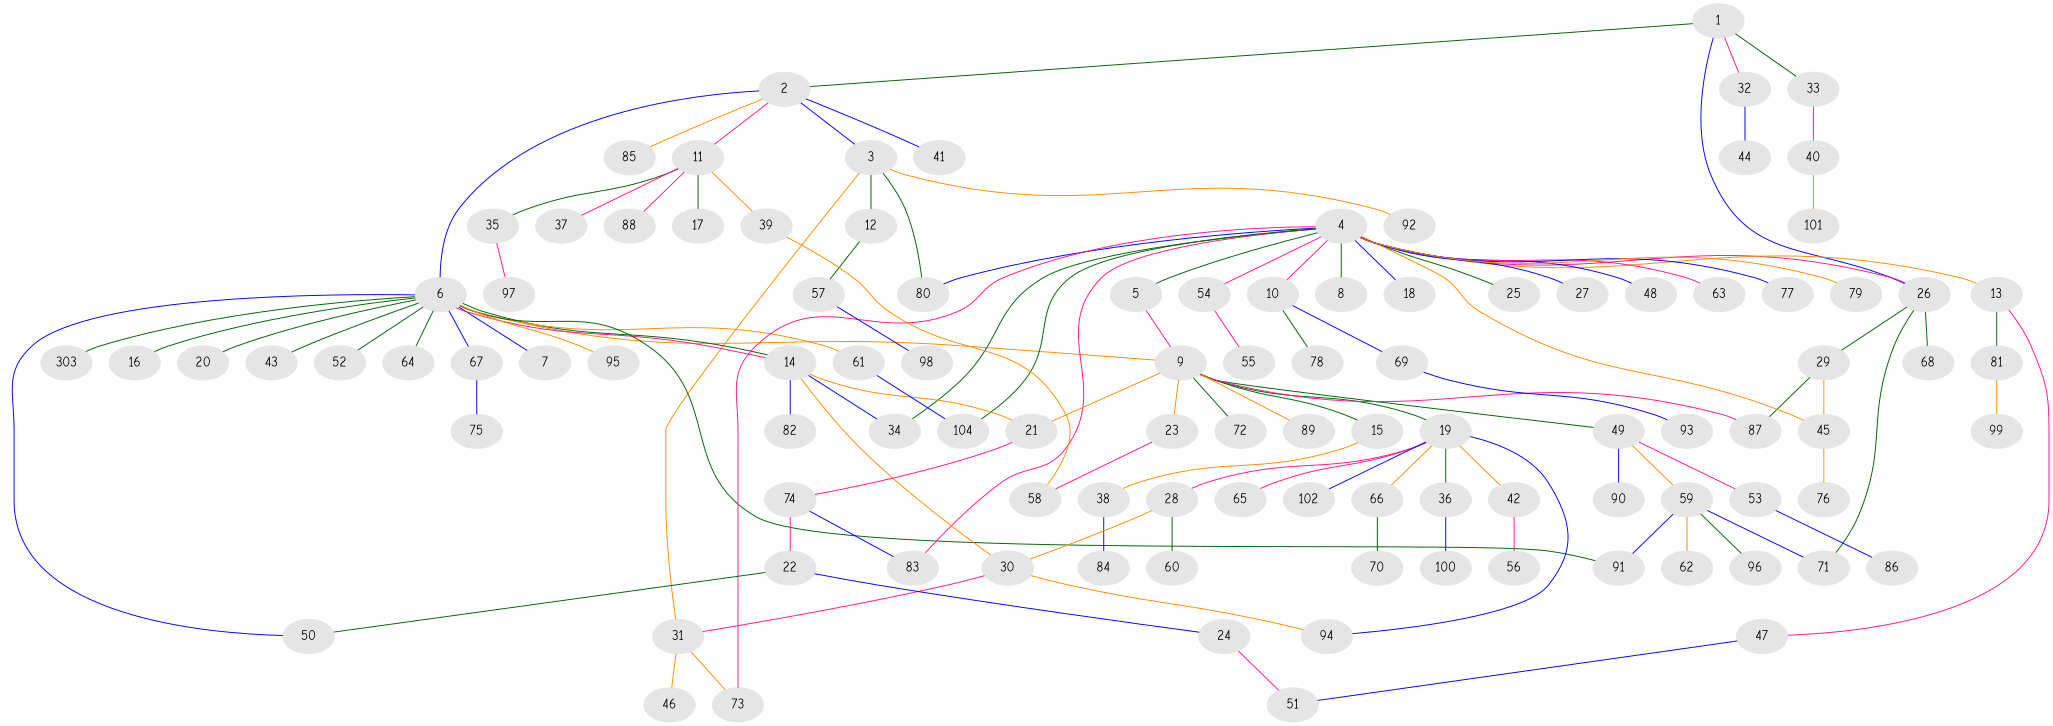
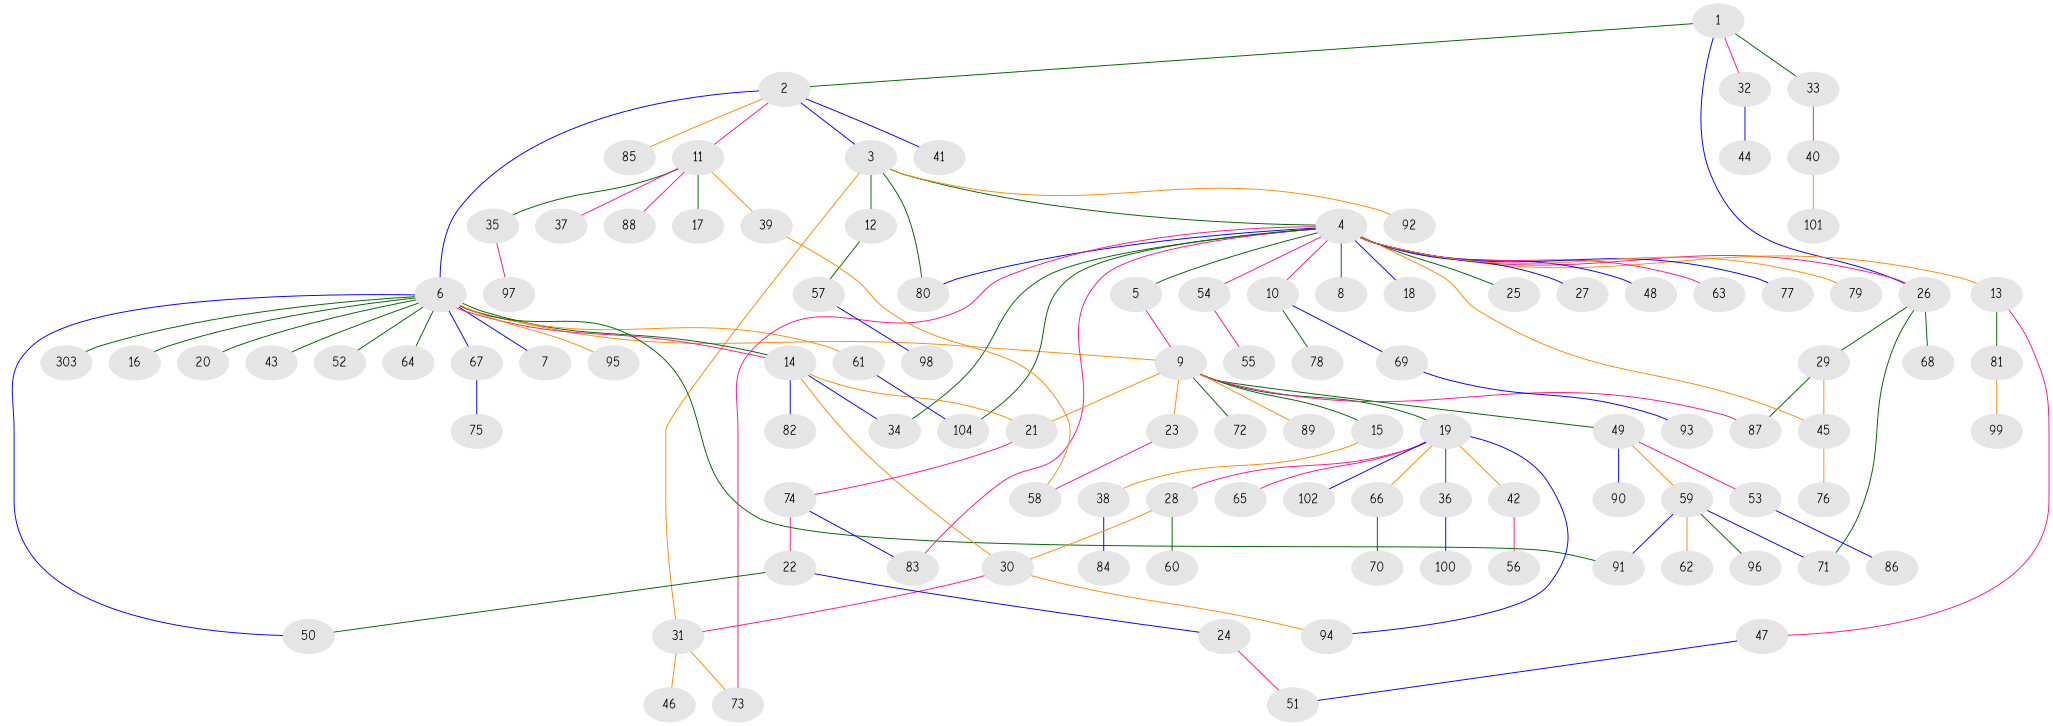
edge "3" -- "4": added
